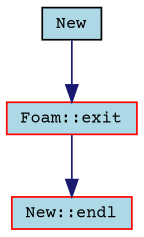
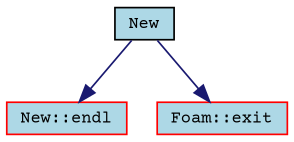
edge "Foam::exit" -> "New::endl": now "New" -> "New::endl"
